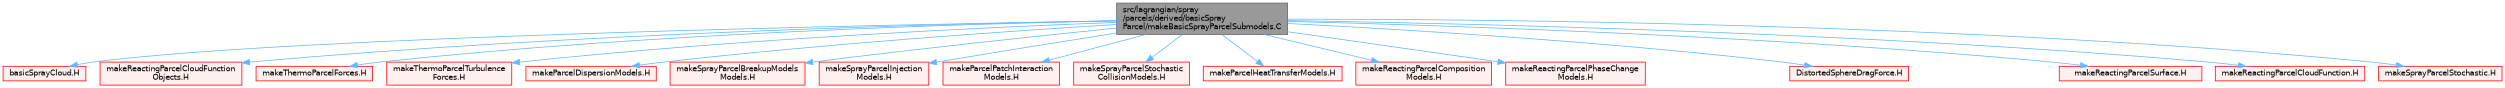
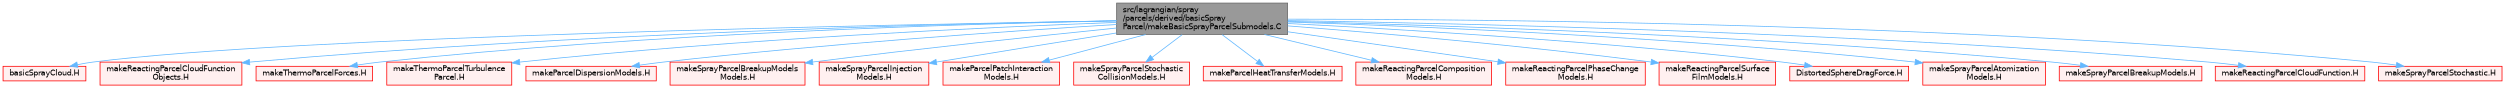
node "makeThermoParcelTurbulence Forces.H": label "makeThermoParcelTurbulence Forces.H" -> "makeThermoParcelTurbulence Parcel.H"
node "makeReactingParcelSurface FilmModels.H": added
node "makeSprayParcelAtomization Models.H": added
node "makeReactingParcelSurface.H": label "makeReactingParcelSurface.H" -> "makeSprayParcelBreakupModels.H"
